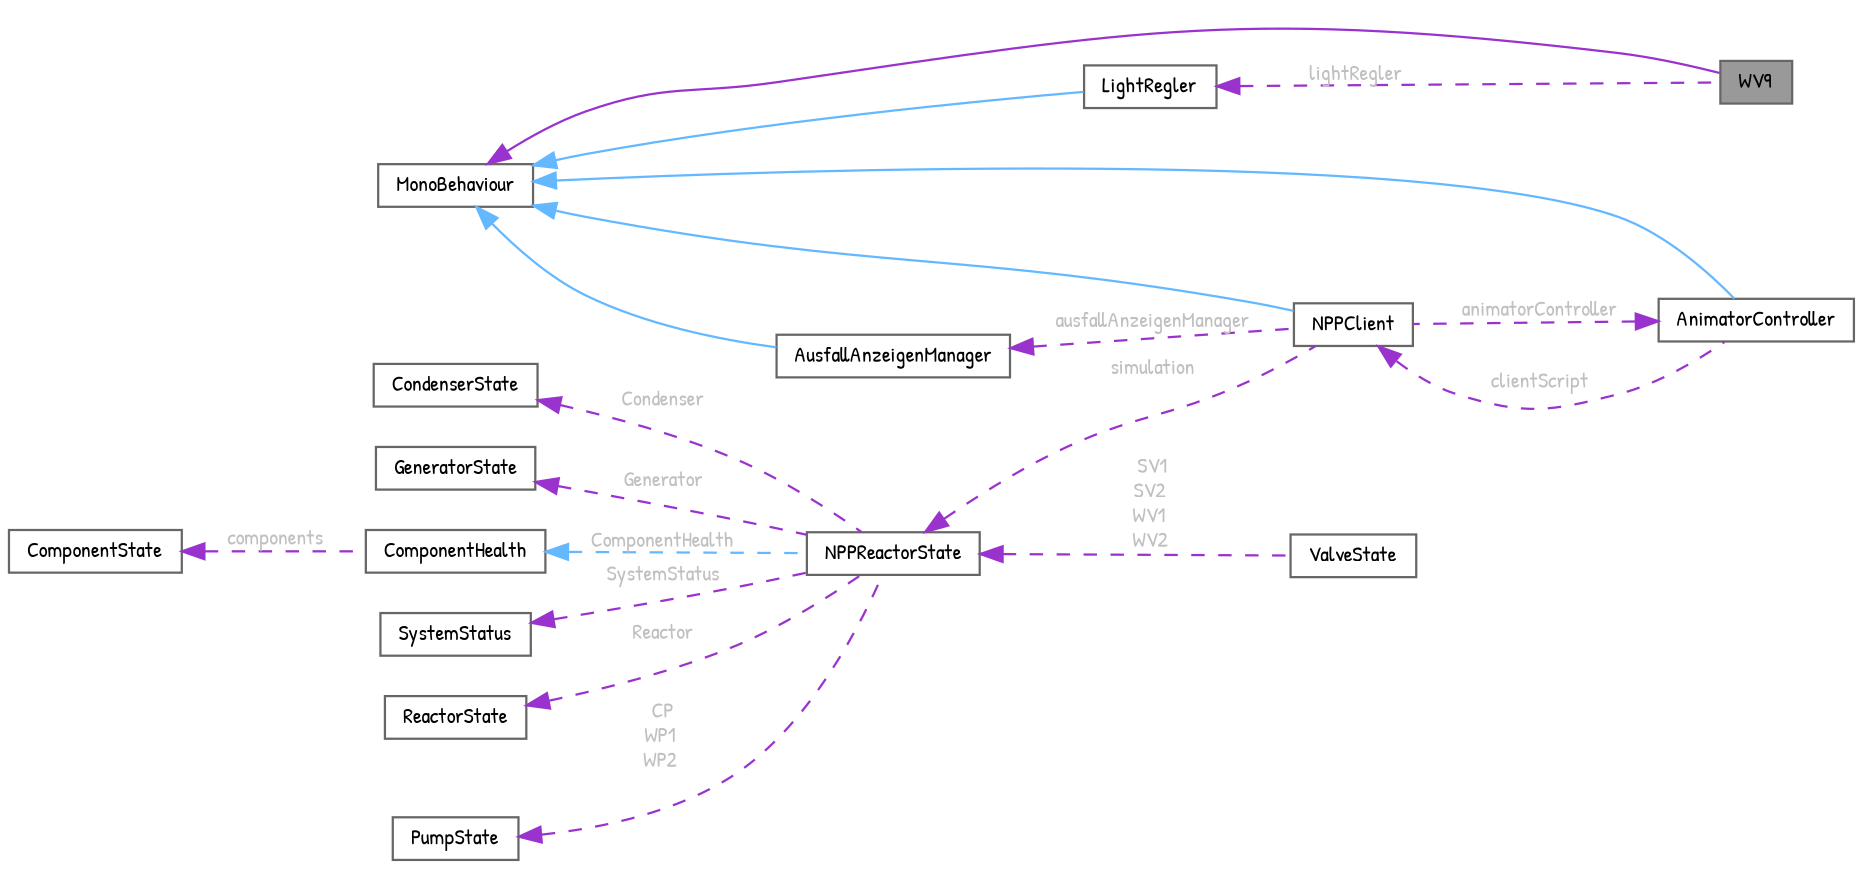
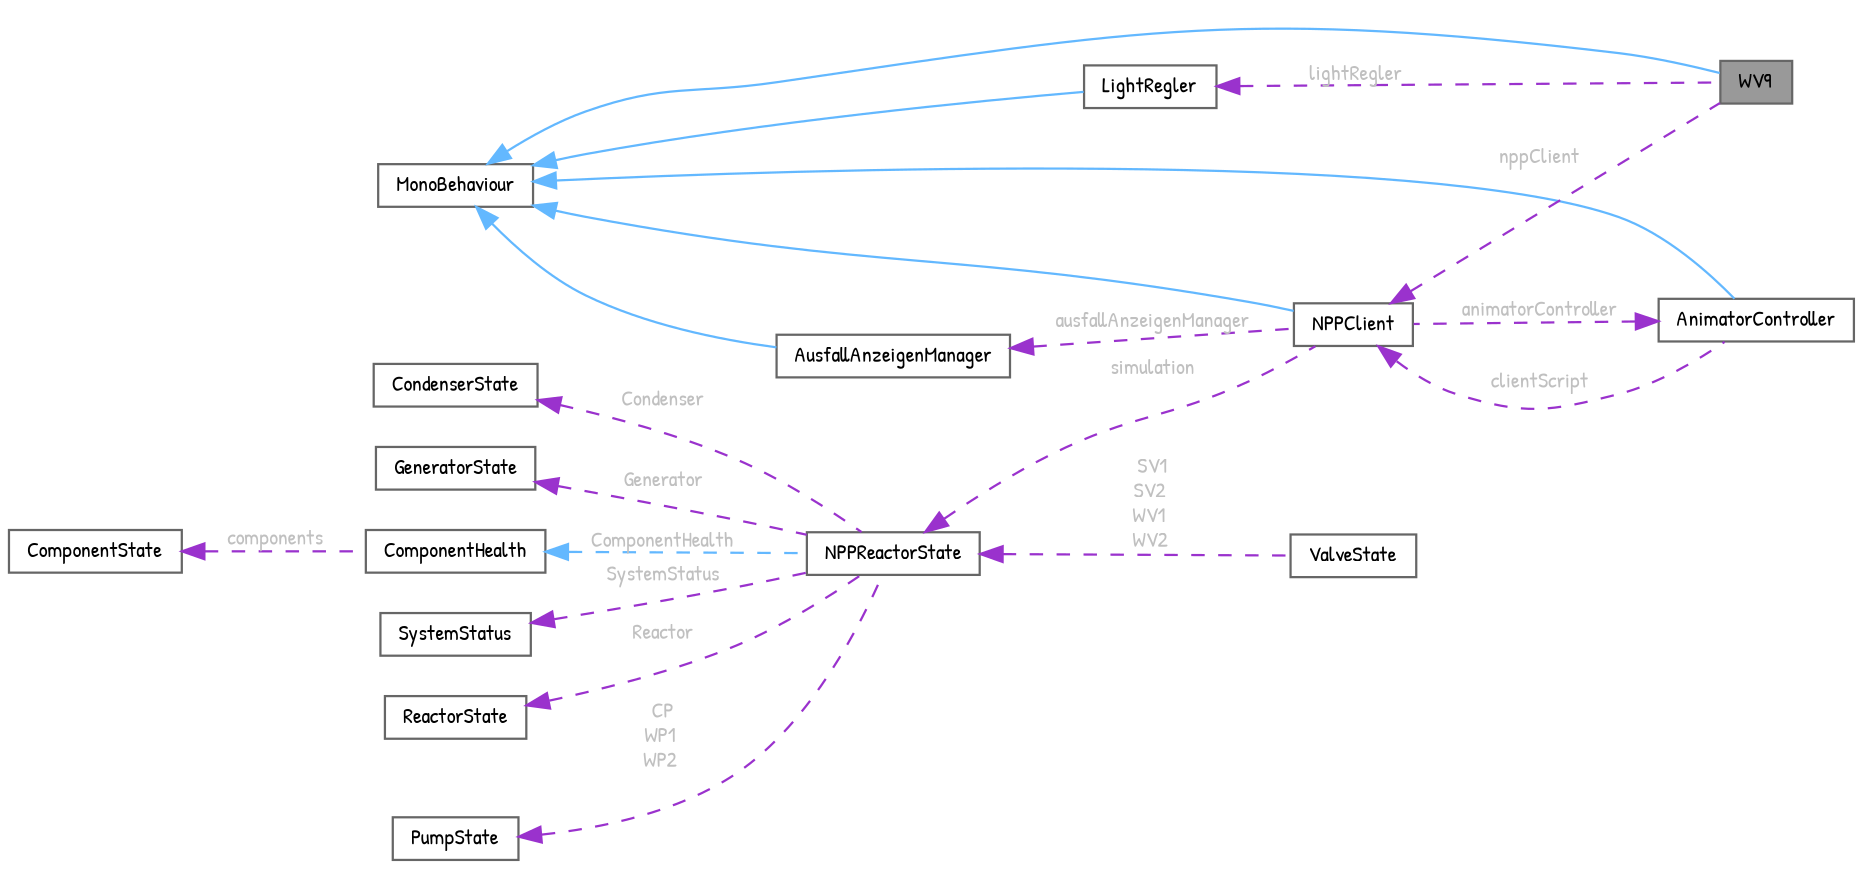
edge "WV9" -> "MonoBehaviour": color darkorchid3 -> steelblue1
edge "WV9" -> "NPPClient": added, label "nppClient"
